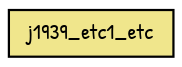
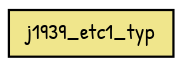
node "j1939_etc1_etc": label "j1939_etc1_etc" -> "j1939_etc1_typ"
